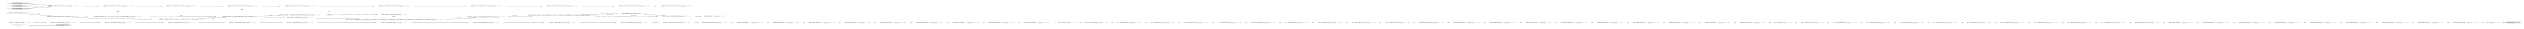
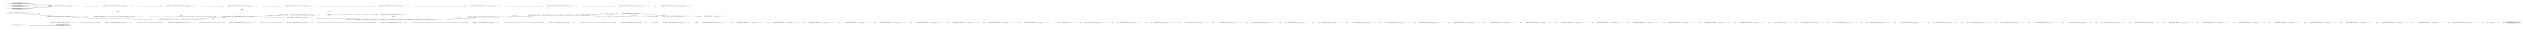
node "Tuple tuple = tuples.get(0)@@@29@@@['1', '1', '0']": removed
